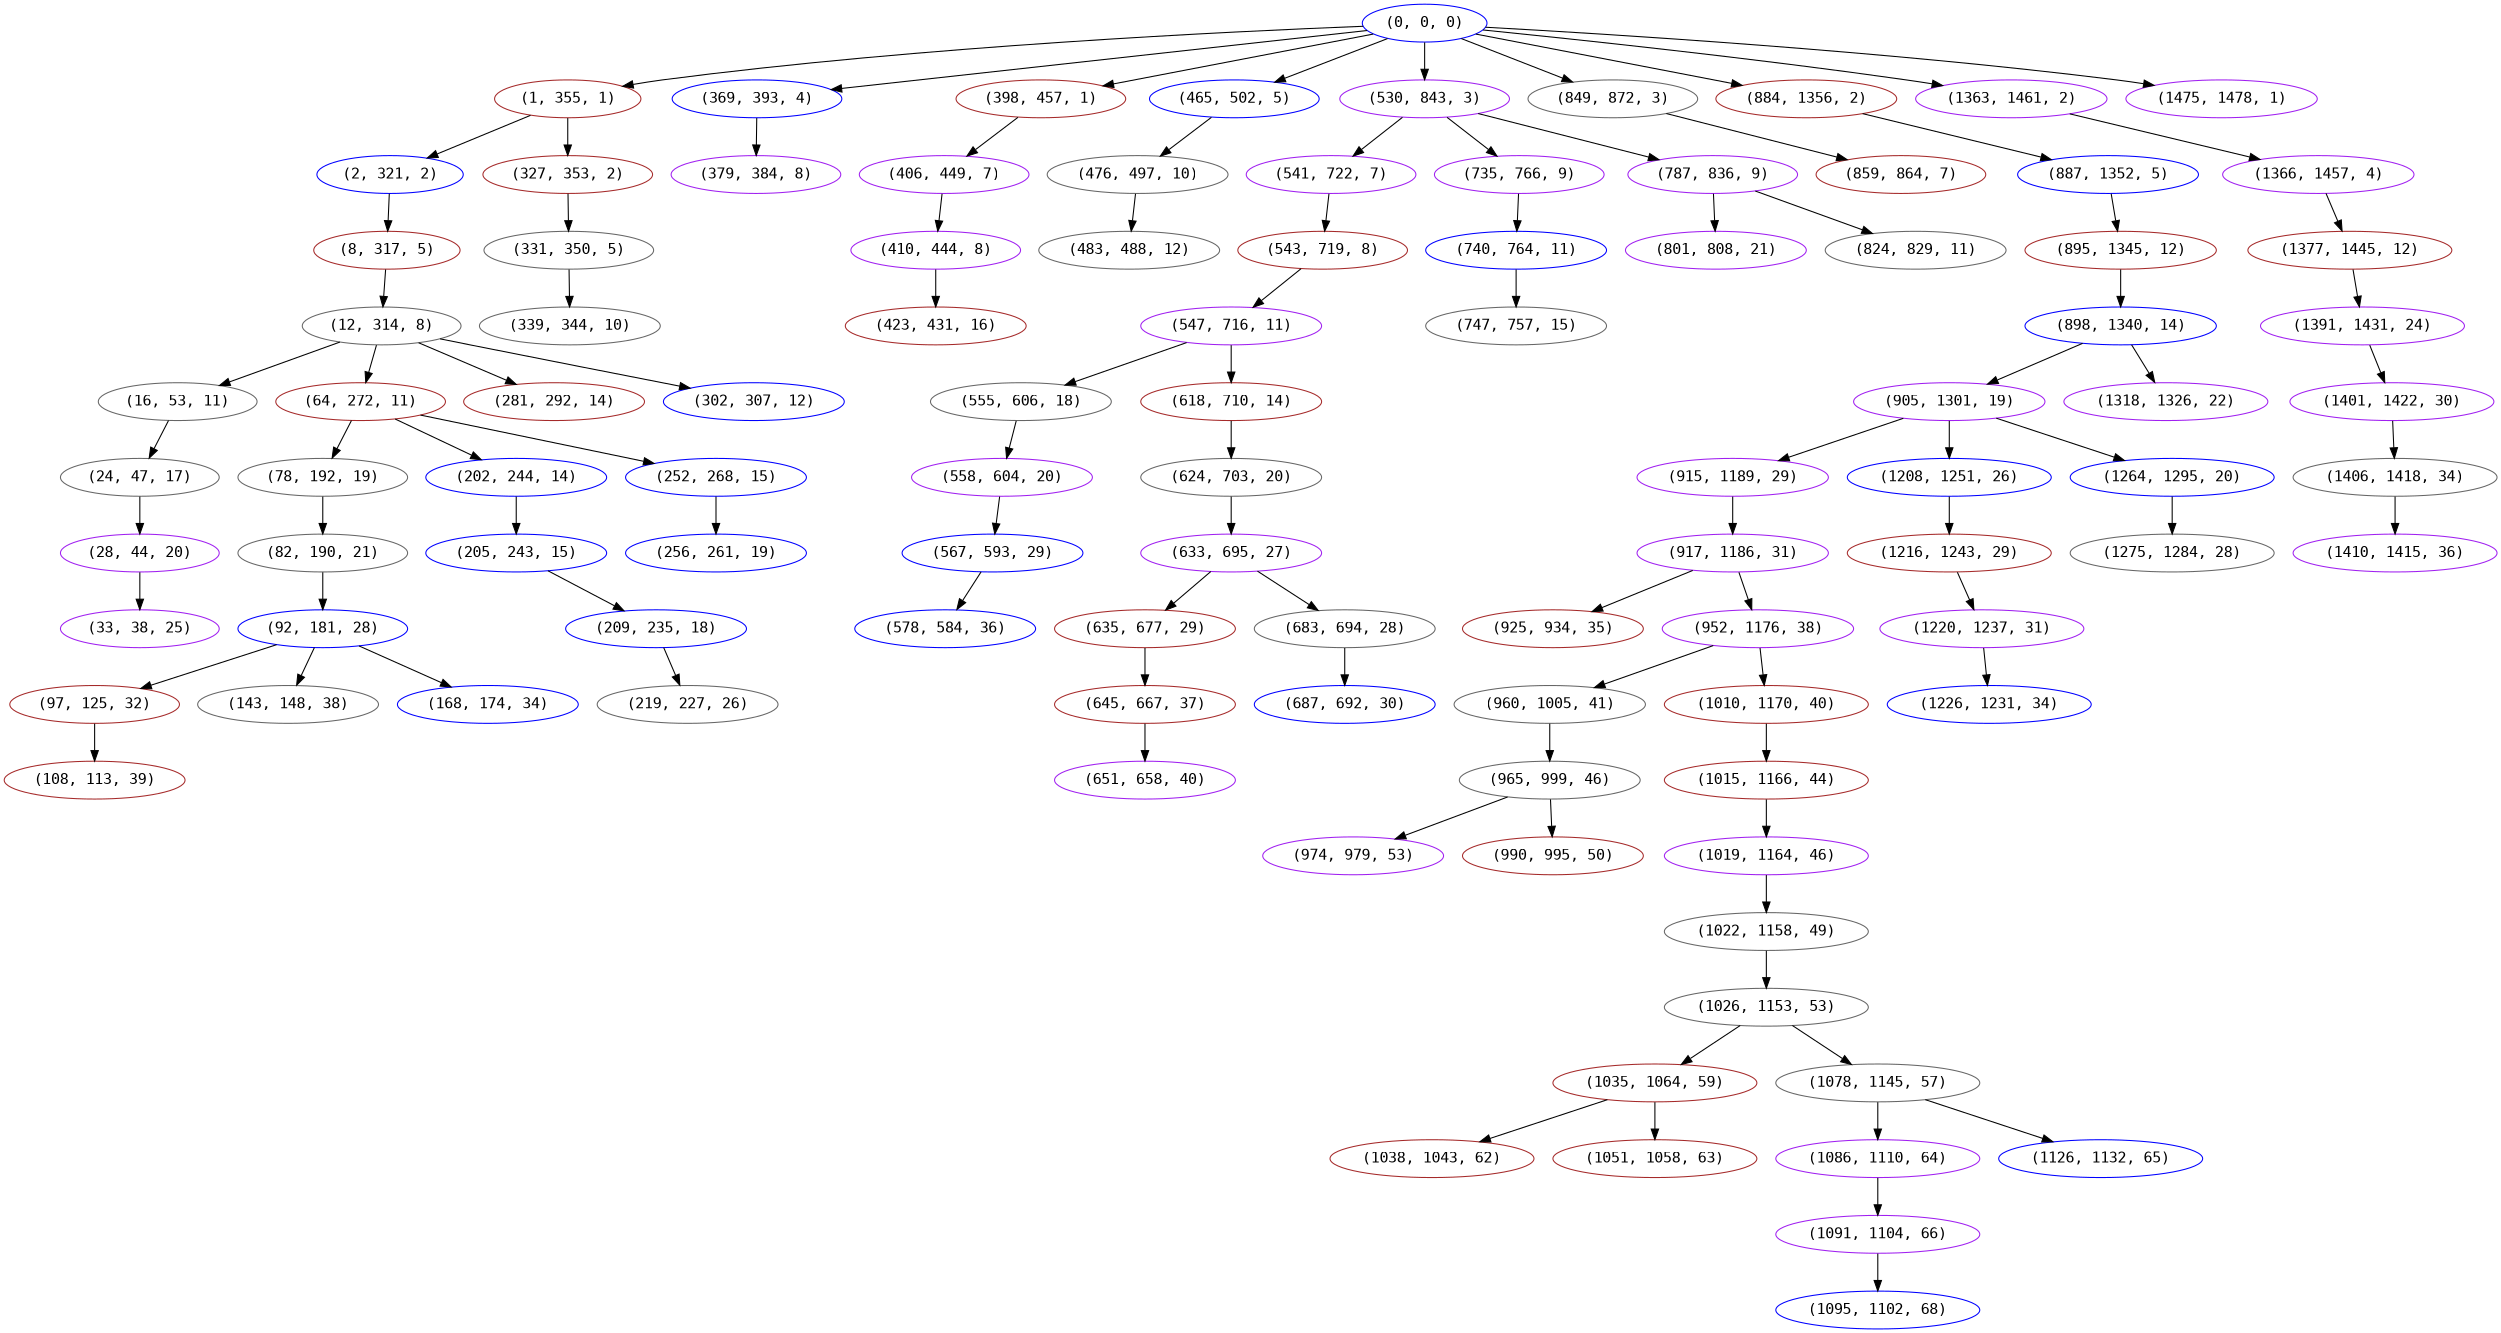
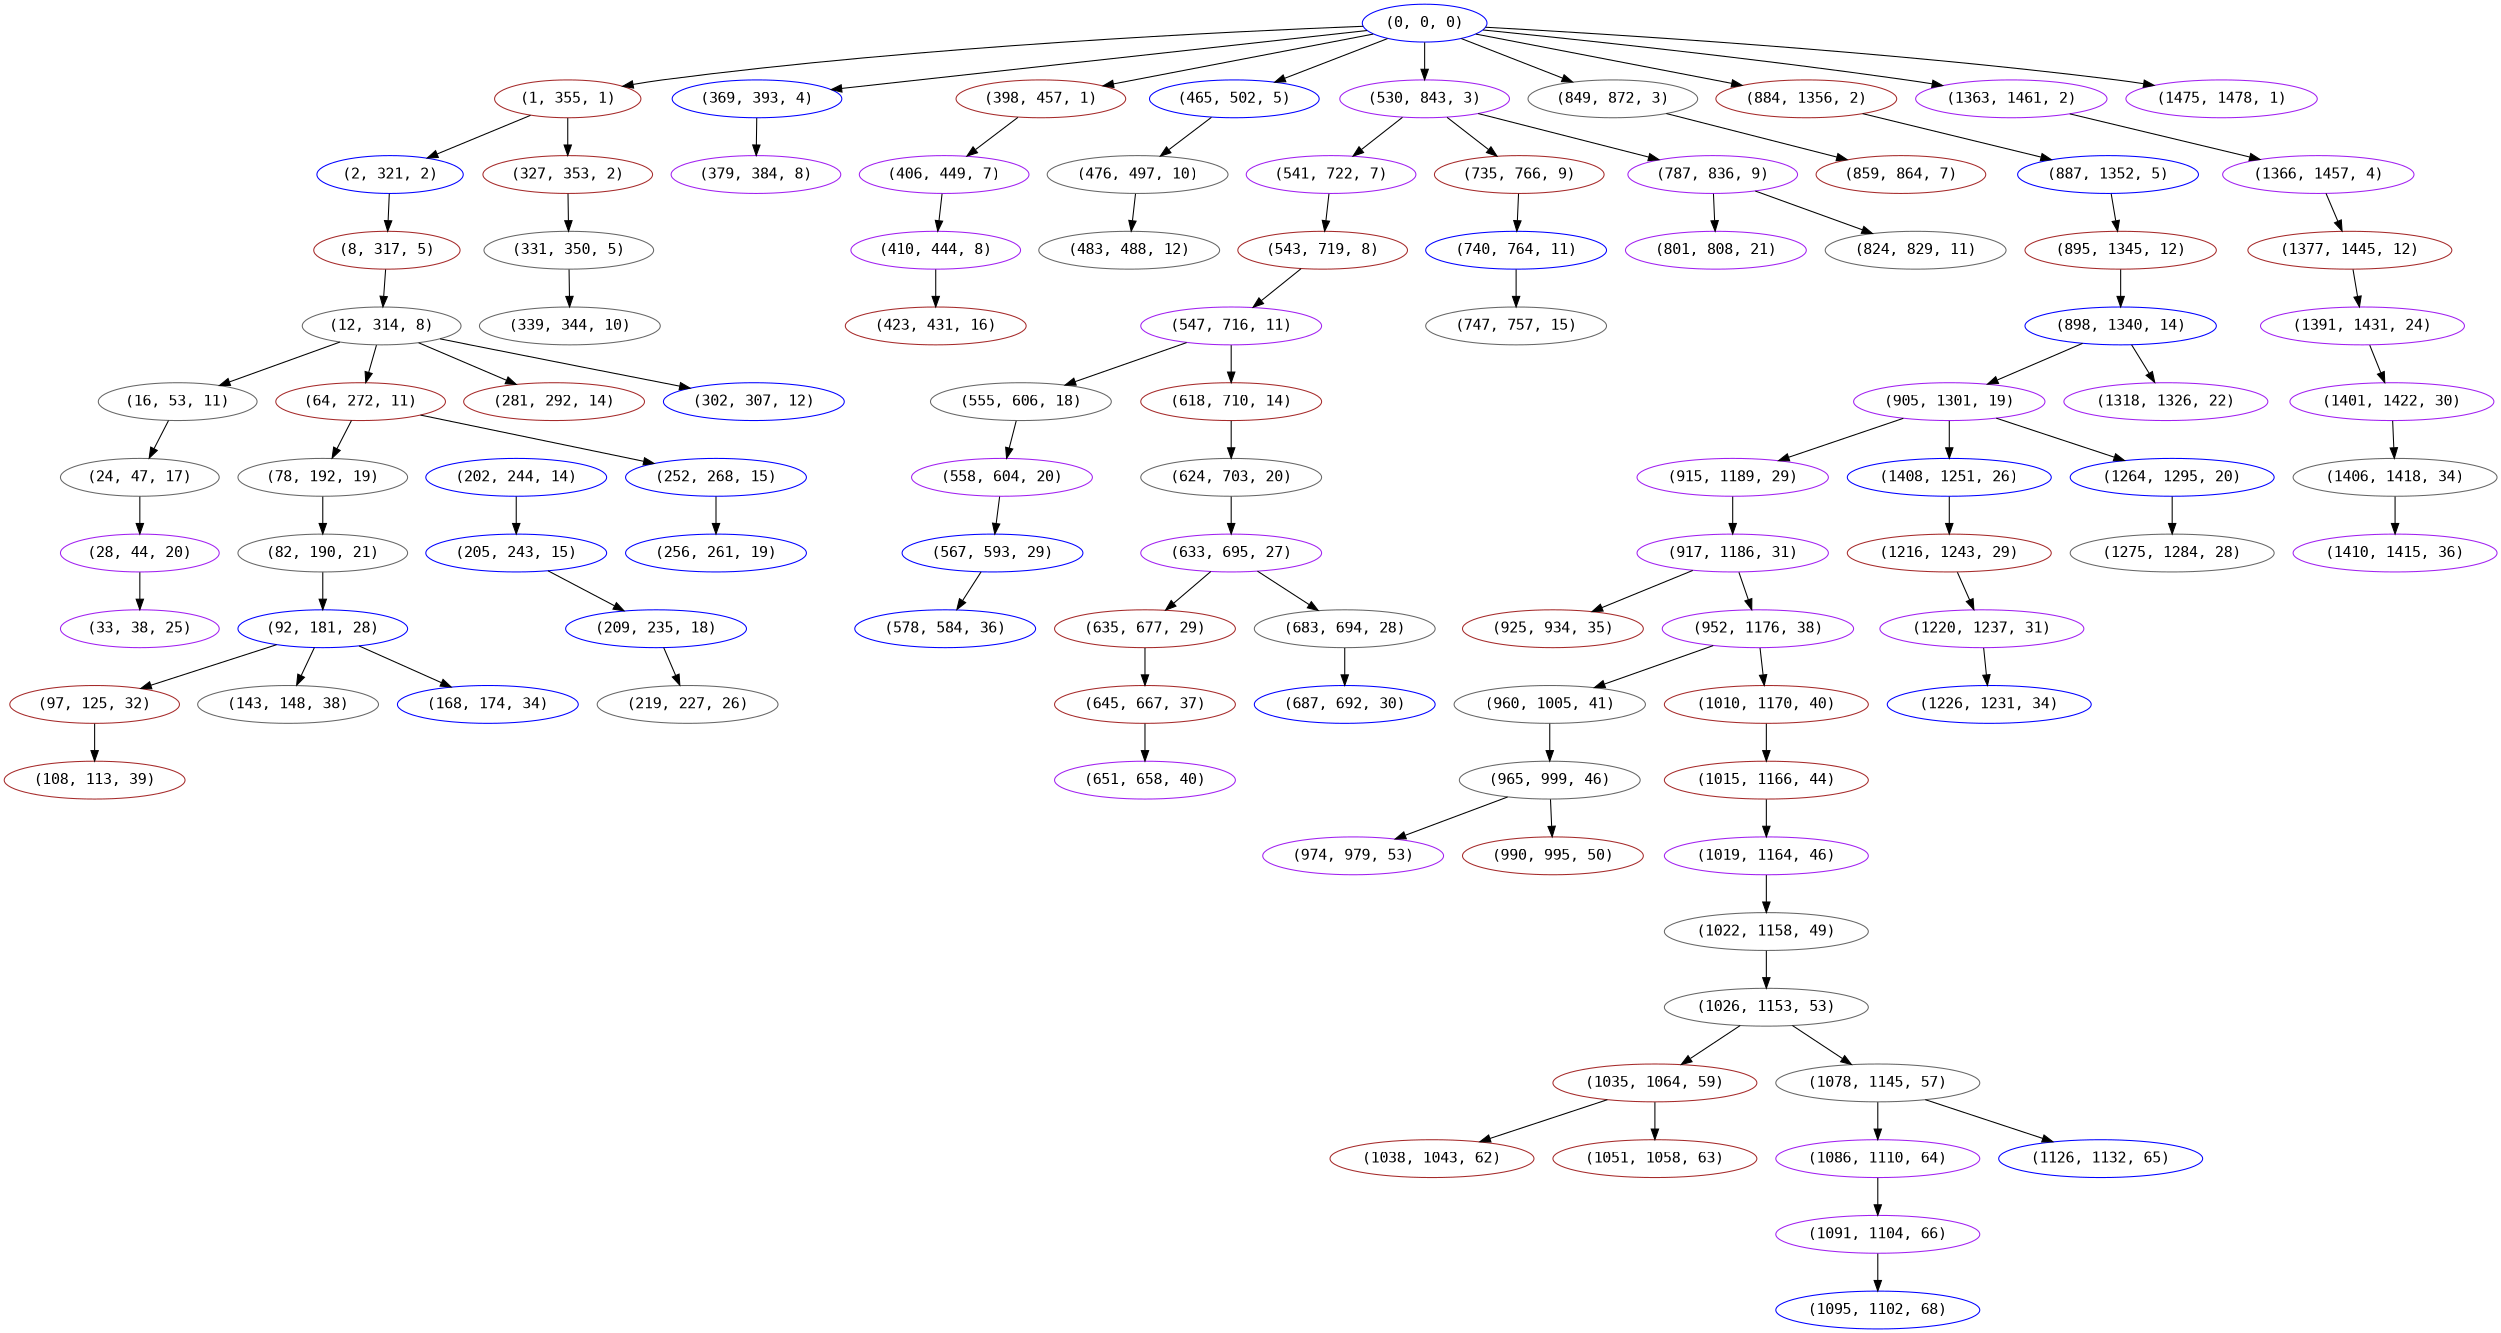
node "(735, 766, 9)": color purple -> brown
edge "(64, 272, 11)" -> "(202, 244, 14)": removed
node "(1208, 1251, 26)": label "(1208, 1251, 26)" -> "(1408, 1251, 26)"
